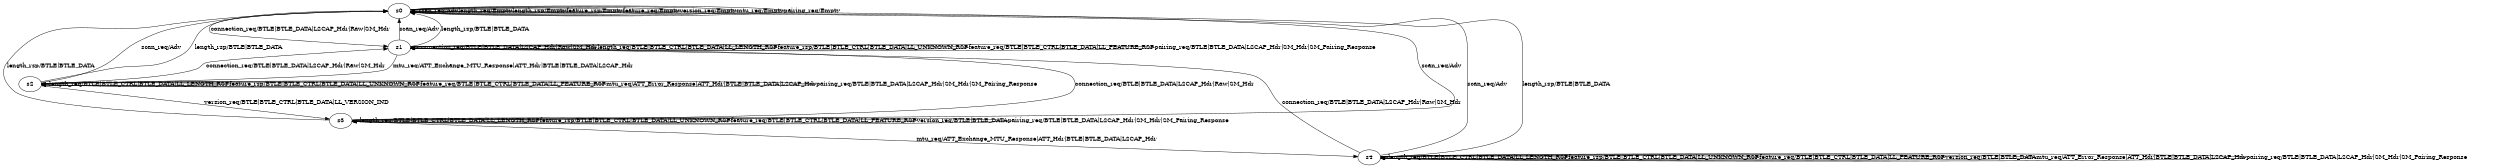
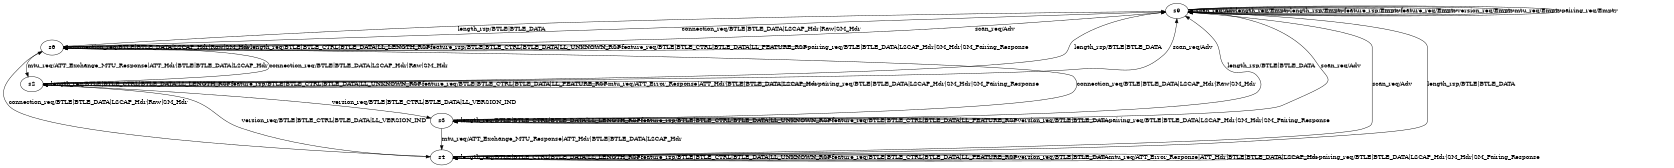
node "s0": label "s0" -> "s9"
node "s1": label "s1" -> "s6"
edge "s2" -> "s4": added, label "version_req/BTLE|BTLE_CTRL|BTLE_DATA|LL_VERSION_IND"
